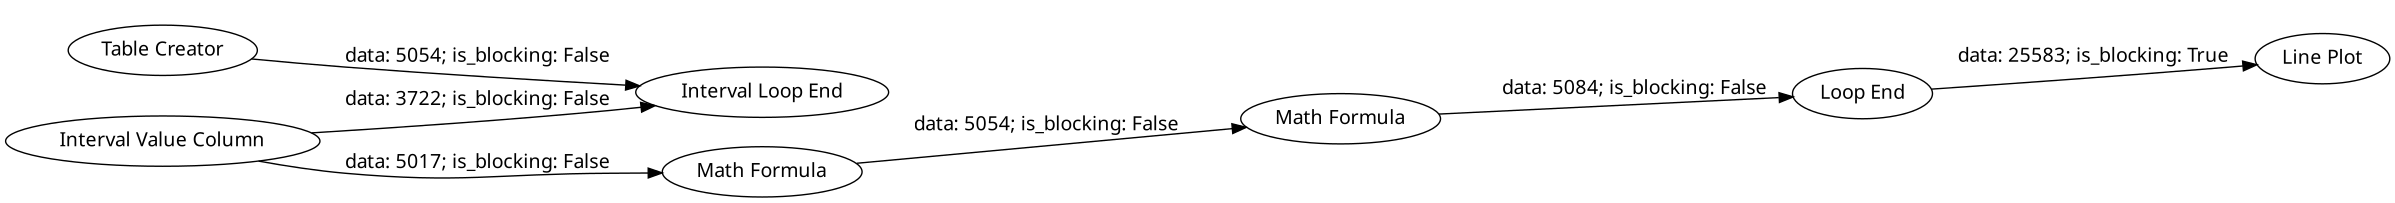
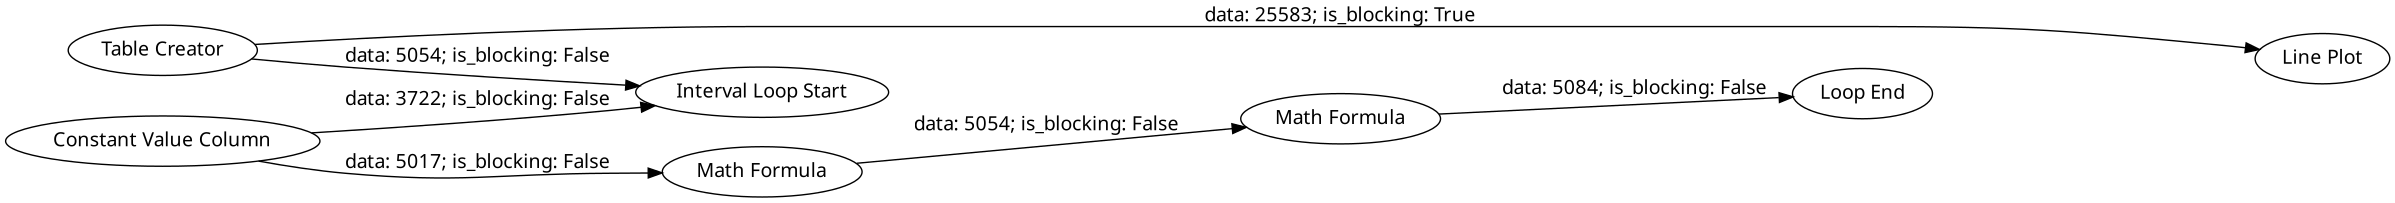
edge "Loop End" -> "Line Plot": now "Table Creator" -> "Line Plot"
node "Interval Loop End": label "Interval Loop End" -> "Interval Loop Start"
node "Interval Value Column": label "Interval Value Column" -> "Constant Value Column"
